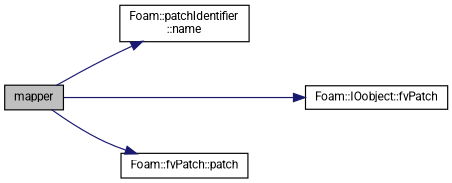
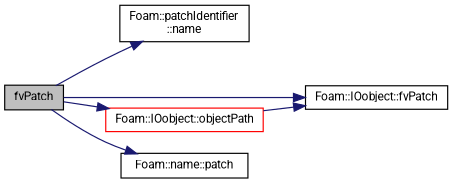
node "mapper": label "mapper" -> "fvPatch"
node "Foam::IOobject::objectPath": added
node "Foam::fvPatch::patch": label "Foam::fvPatch::patch" -> "Foam::name::patch"
